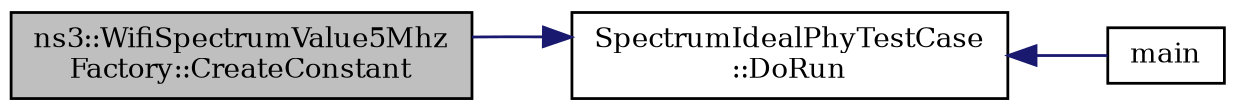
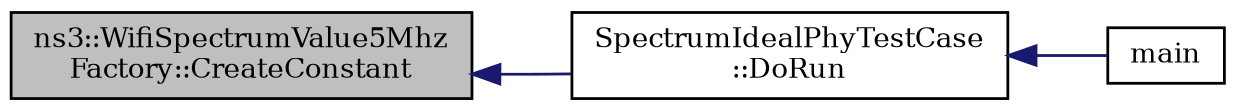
edge "ns3::WifiSpectrumValue5Mhz Factory::CreateConstant" -> "SpectrumIdealPhyTestCase ::DoRun": reversed
